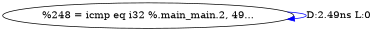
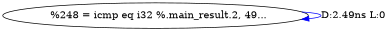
node "%248 = icmp eq i32 %.main_main.2, 49...": label "%248 = icmp eq i32 %.main_main.2, 49..." -> "%248 = icmp eq i32 %.main_result.2, 49..."
